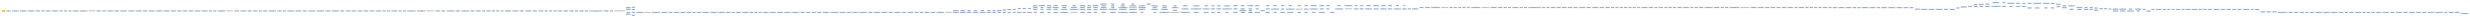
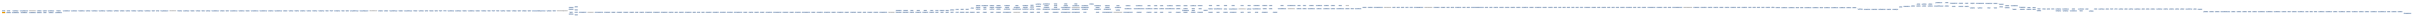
node "0x00414b24 pushl %ebx": removed
